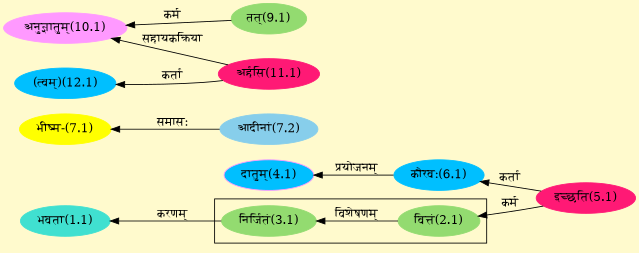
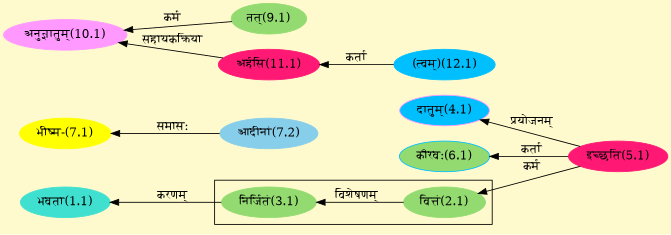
edge "अर्हसि(11.1)" -> "(त्वम्)(12.1)": reversed
edge "कौरवः(6.1)" -> "दातुम्(4.1)": now "इच्छति(5.1)" -> "दातुम्(4.1)"
node "कौरवः(6.1)": fillcolor #00bfff -> #93db70
